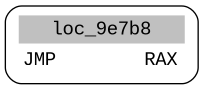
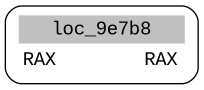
node "loc_9e7b8": text "JMP        RAX" -> "RAX        RAX"
